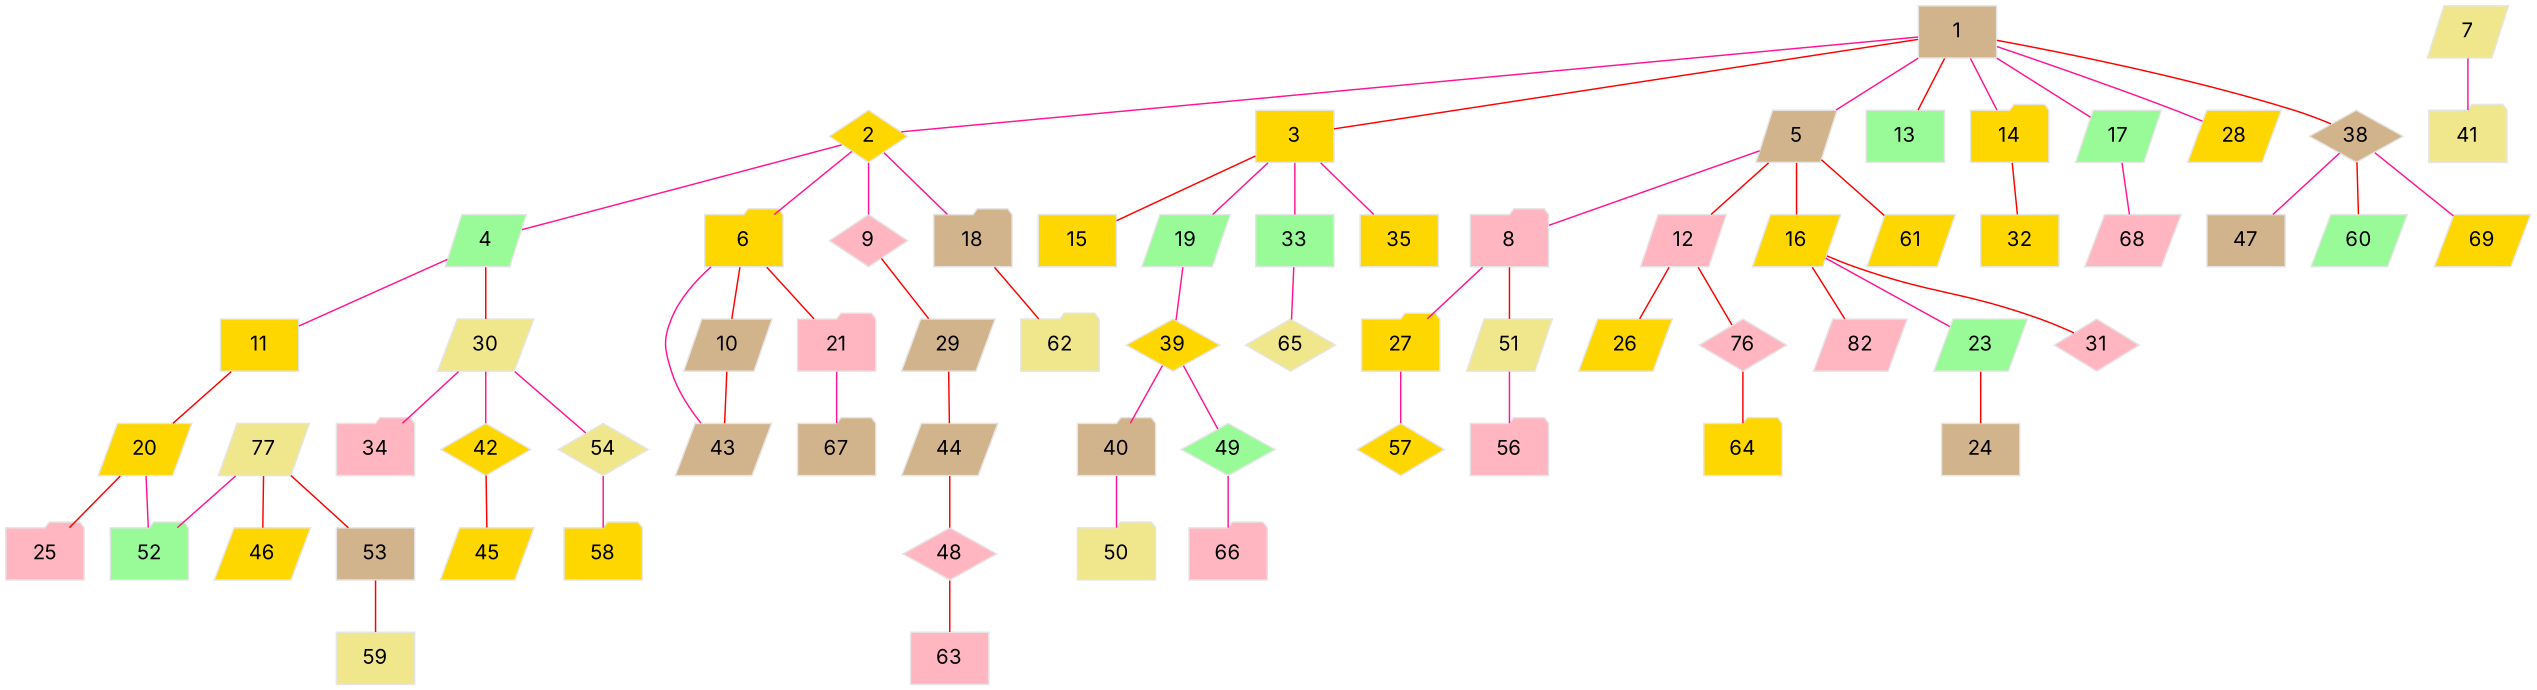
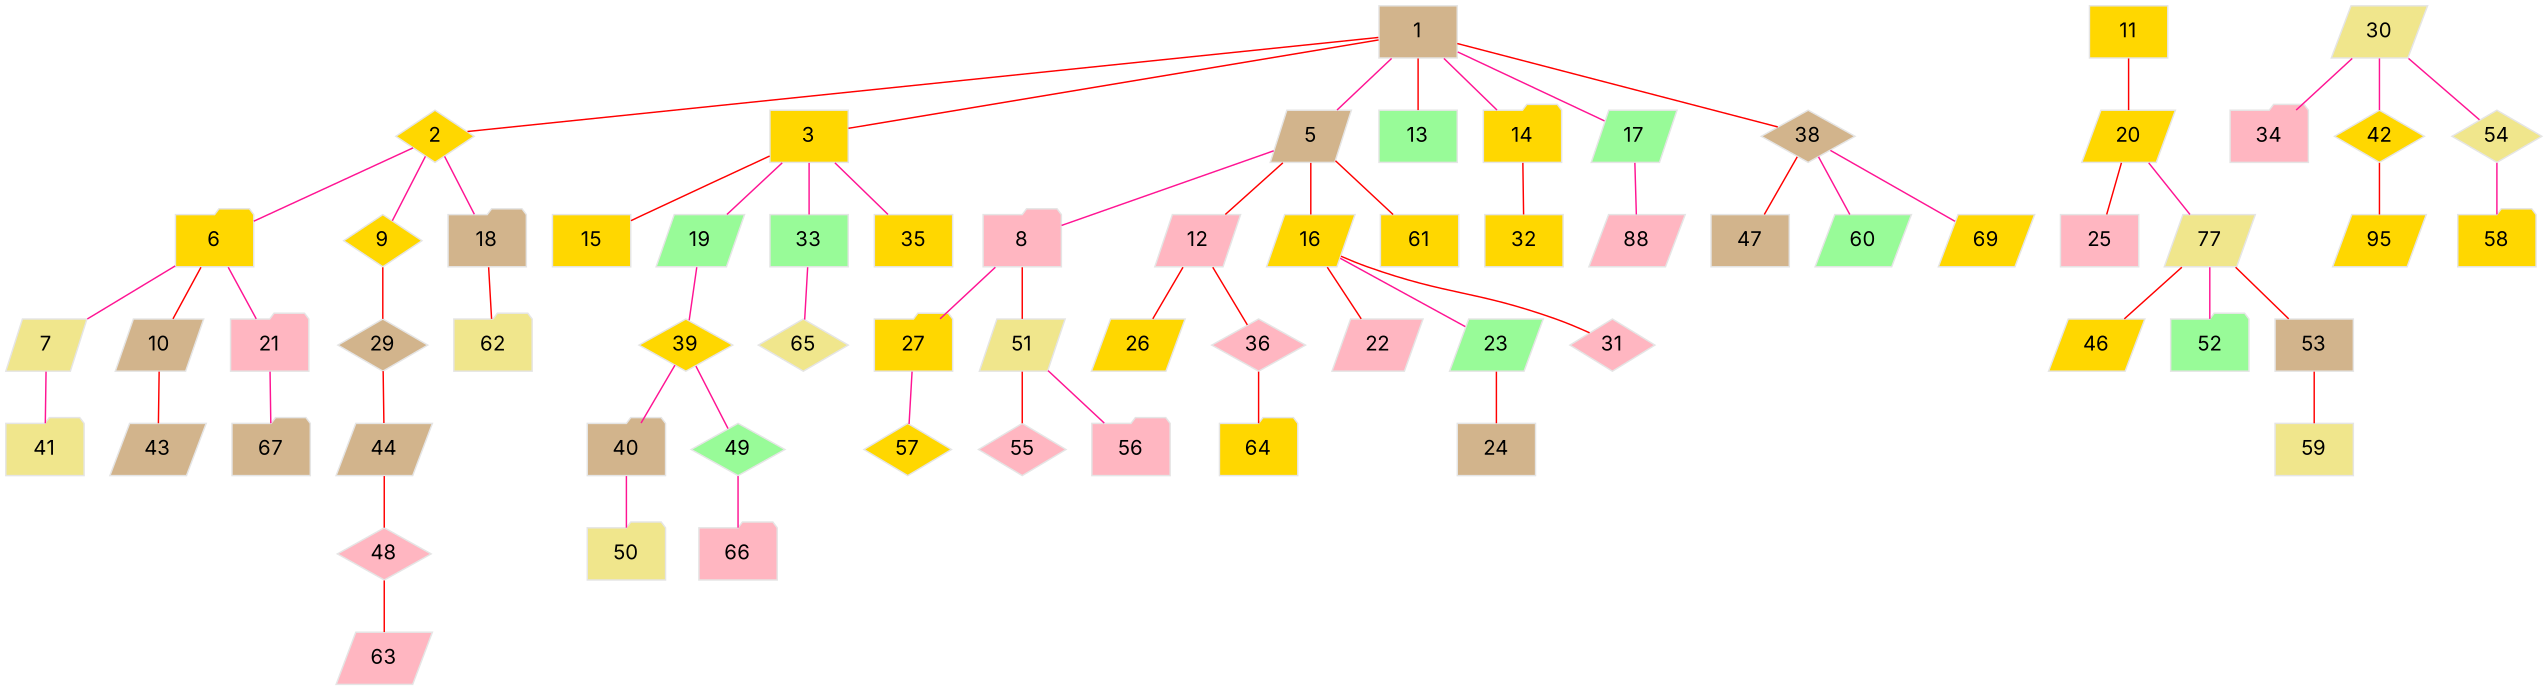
edge "1" -- "2": color deeppink -> red
node "28": removed
edge "38" -- "47": color deeppink -> red
edge "38" -- "60": color red -> deeppink
node "4": removed
node "9": fillcolor lightpink -> gold
node "61": shape parallelogram -> box
node "68": label "68" -> "88"
edge "6" -- "21": color red -> deeppink
edge "6" -- "43": now "6" -- "7"
node "29": shape parallelogram -> diamond
node "76": label "76" -> "36"
node "82": label "82" -> "22"
node "55": added
edge "20" -- "52": now "20" -- "77"
node "25": shape folder -> box
node "45": label "45" -> "95"
node "63": shape box -> parallelogram
